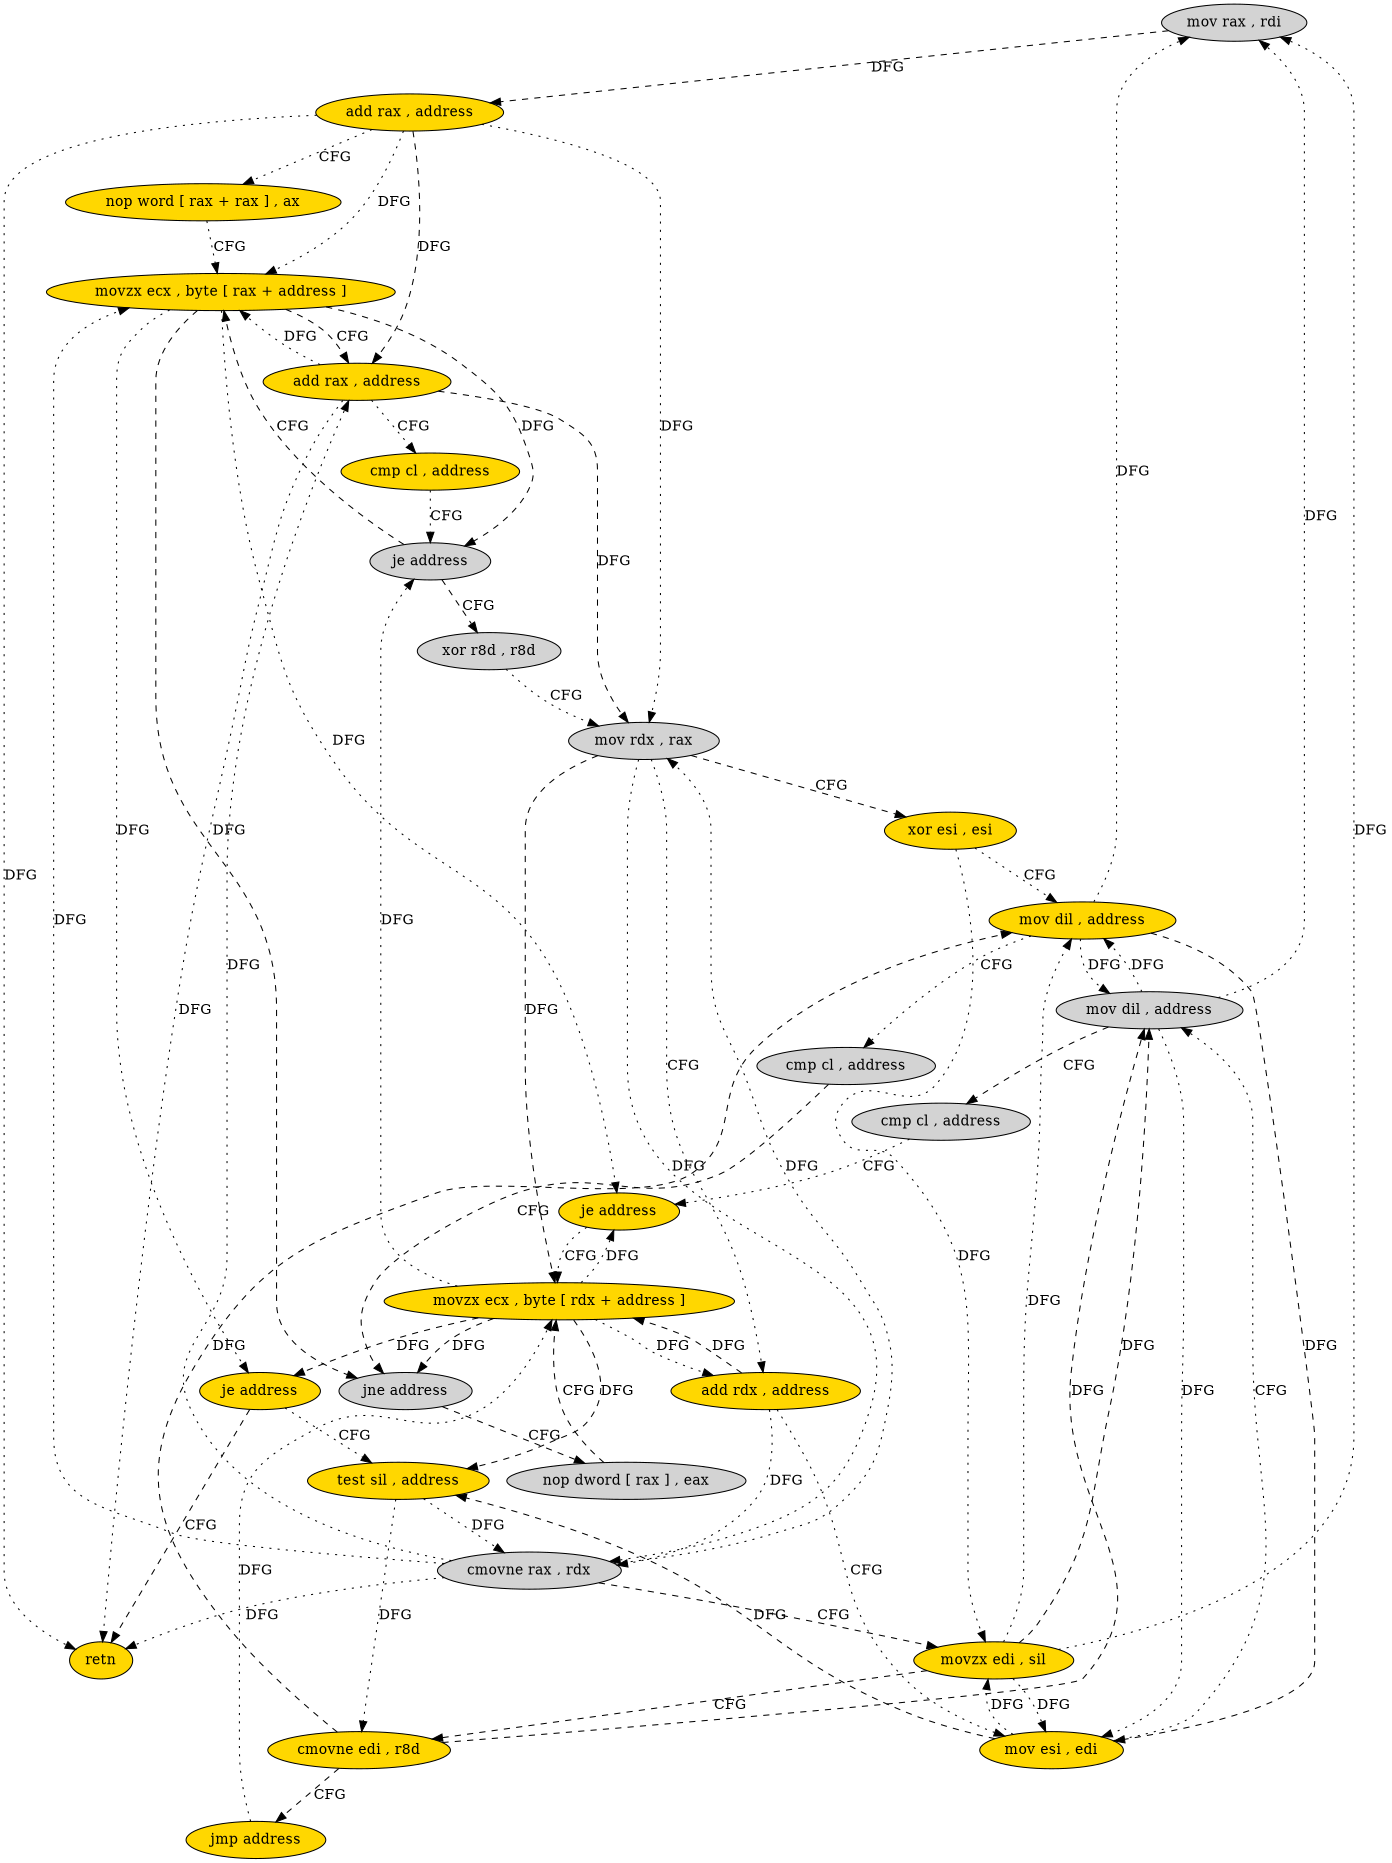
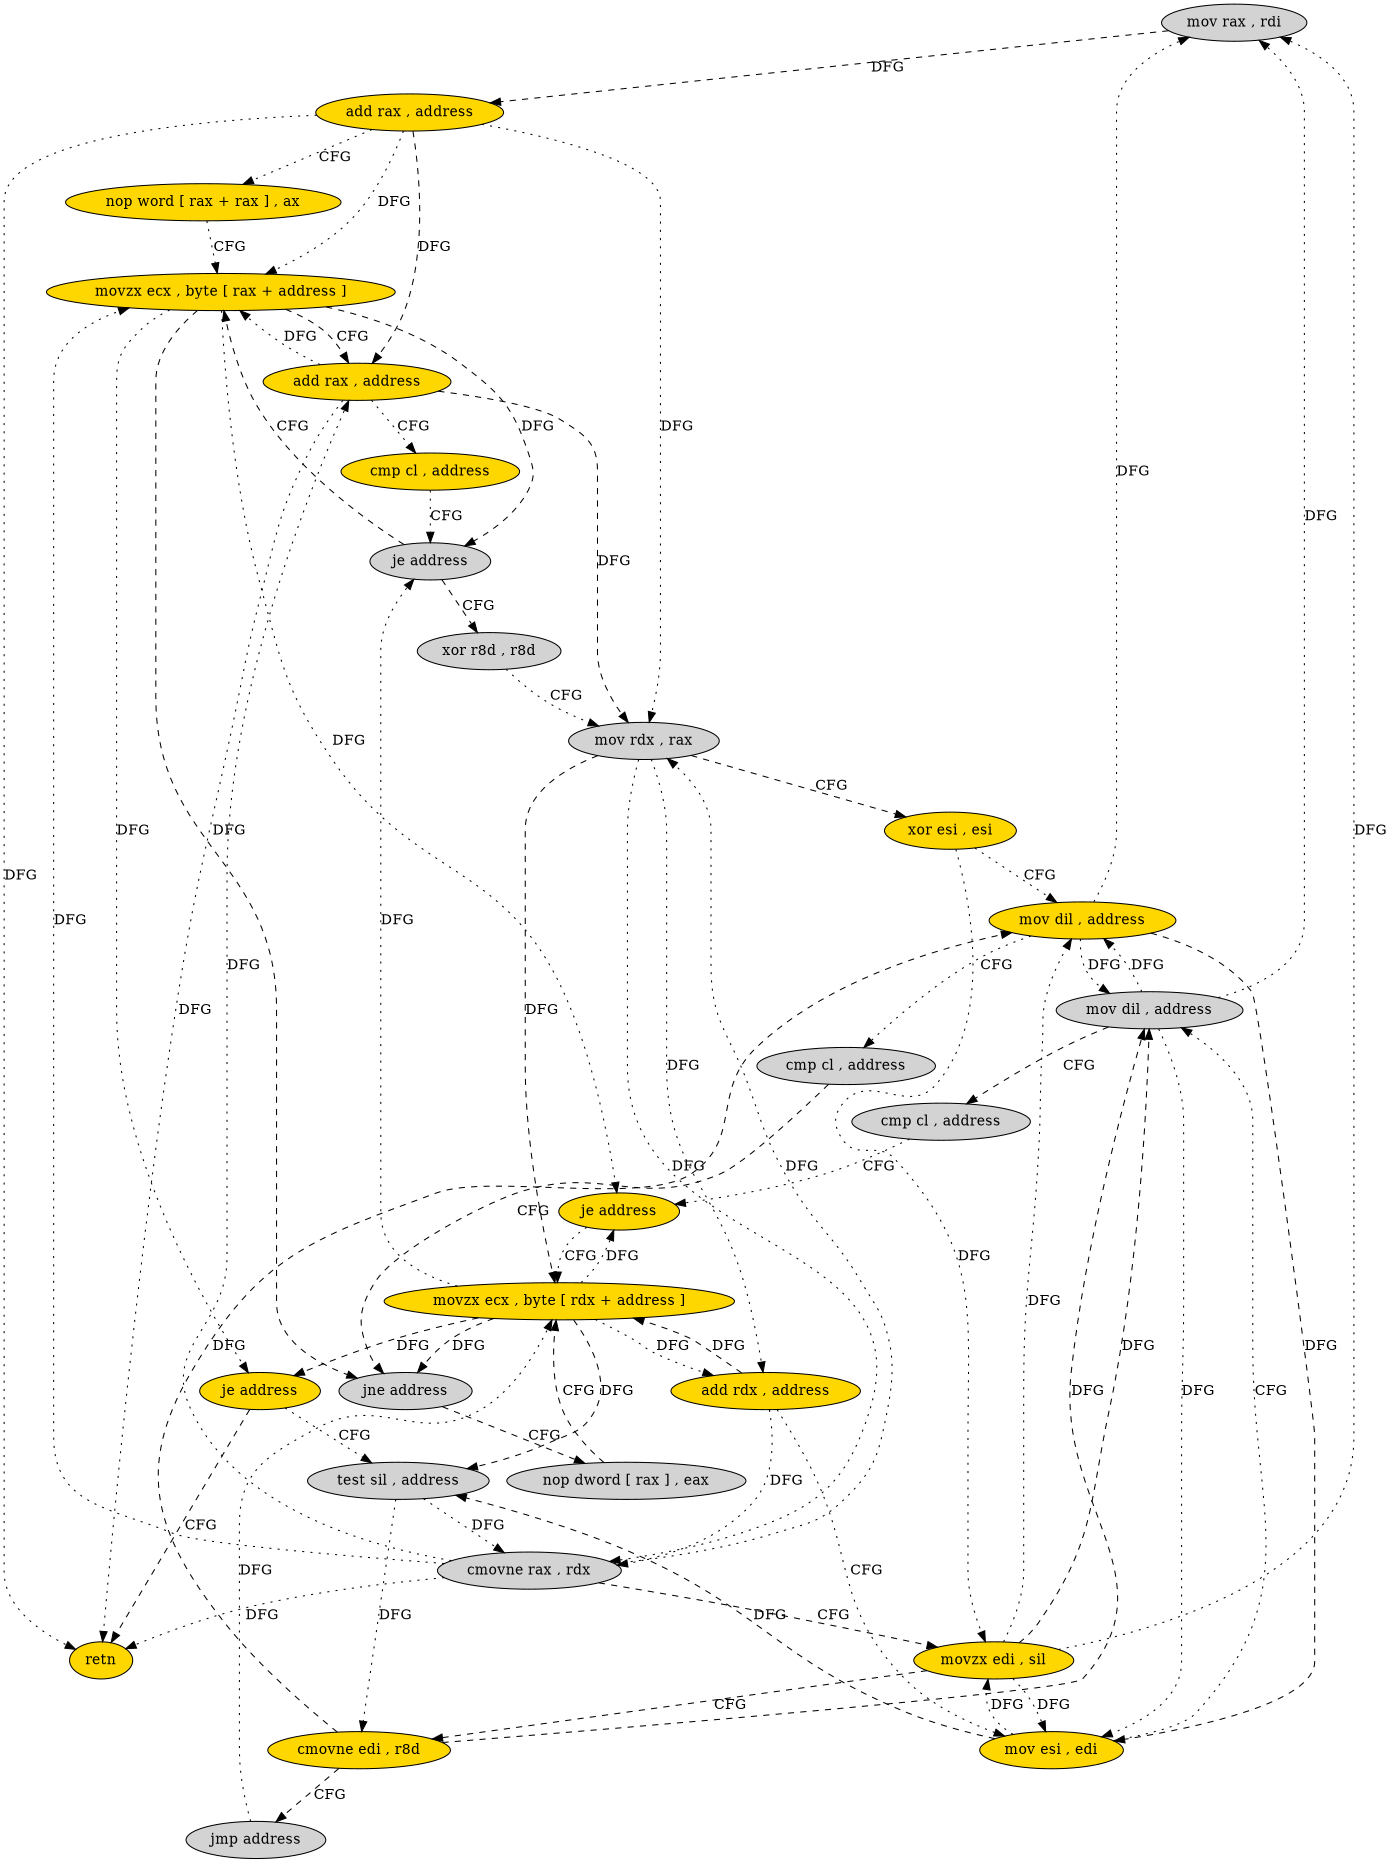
edge "mov rdx , rax" -> "add rdx , address": label "CFG" -> "DFG"
node "test sil , address": fillcolor gold -> lightgrey
node "jmp address": fillcolor gold -> lightgrey
